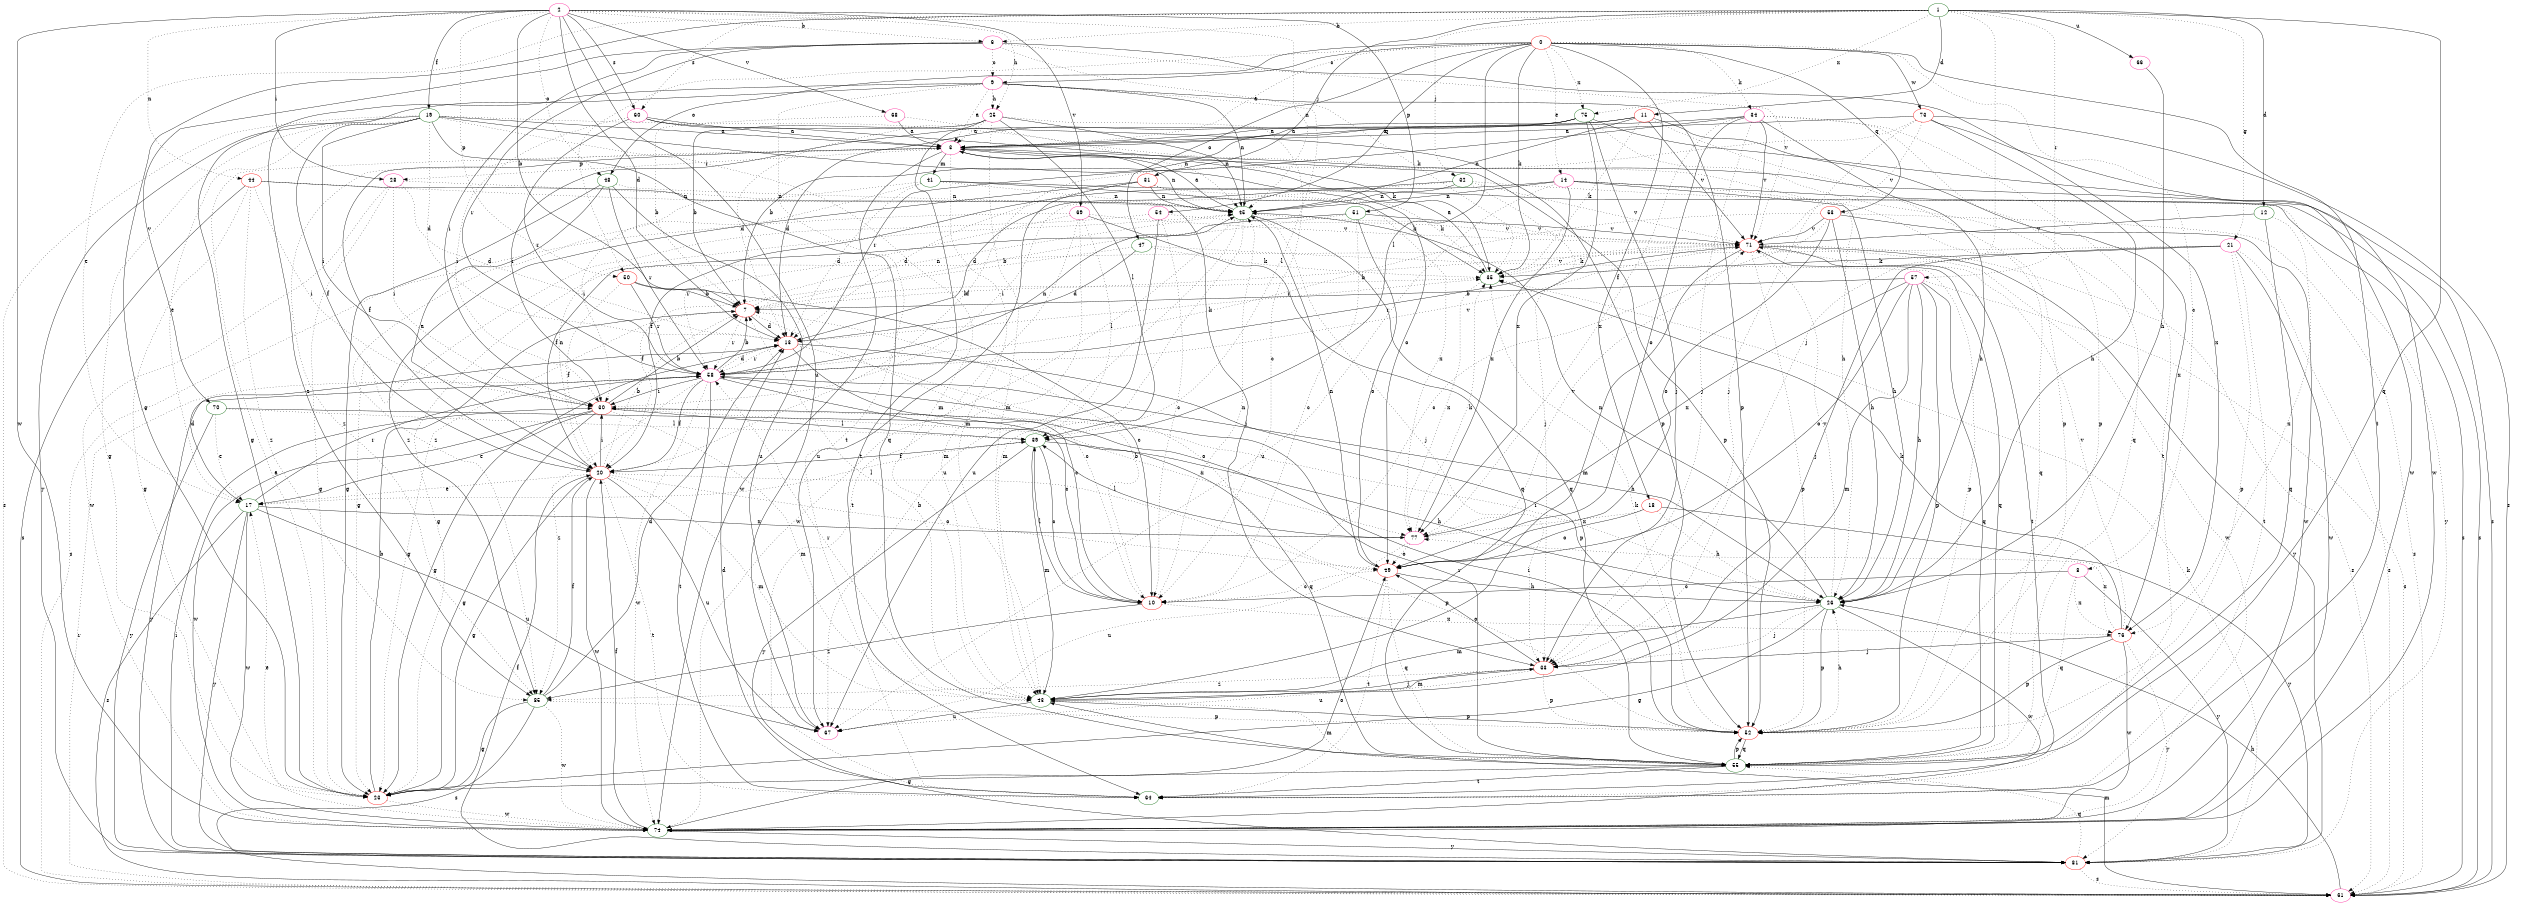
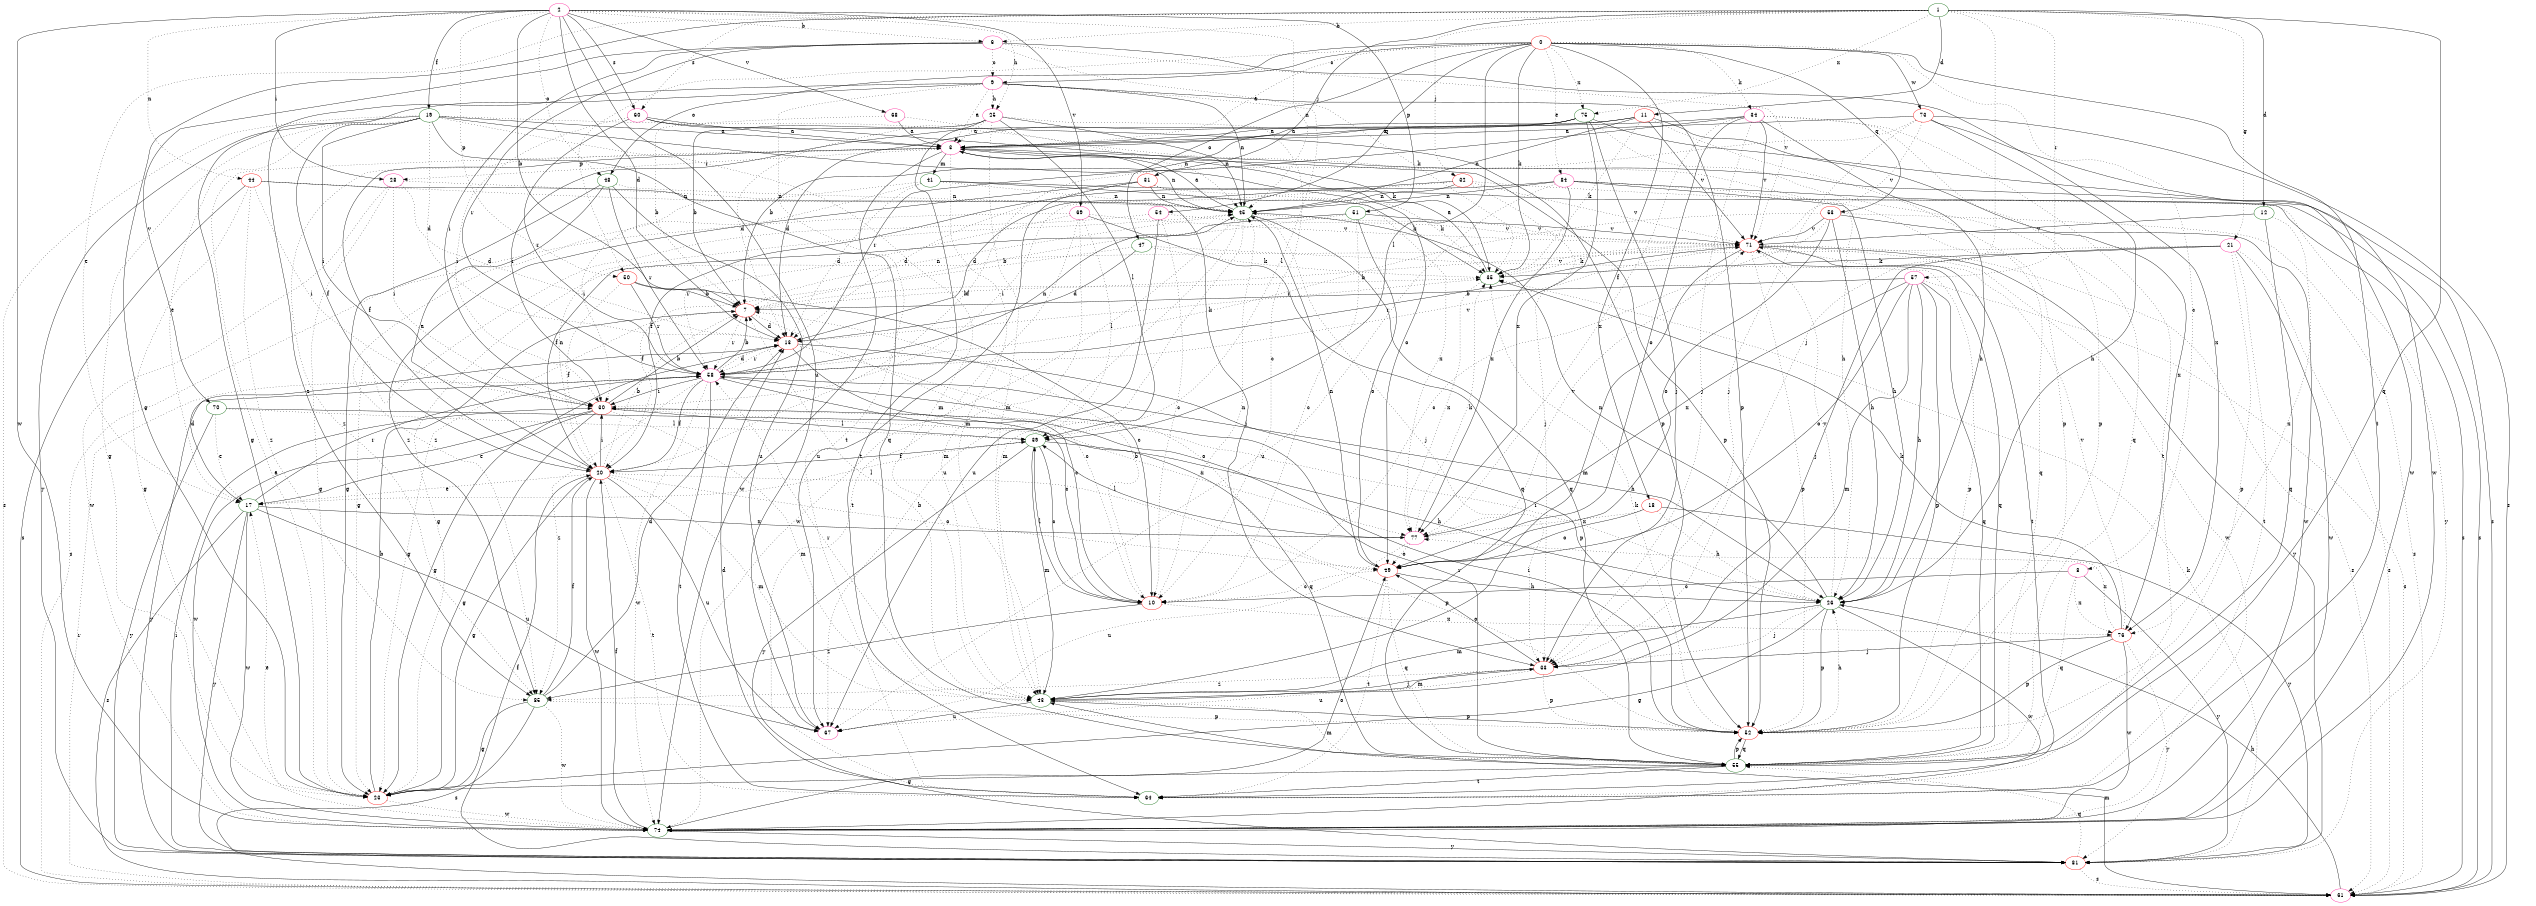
node "66": removed
node "32": color darkgreen -> red
node "14": label "14" -> "84"
